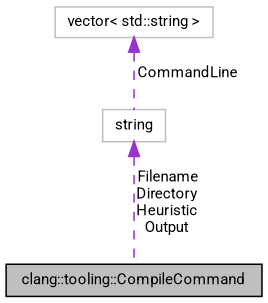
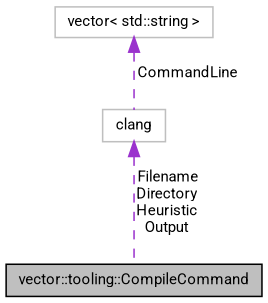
node "string": label "string" -> "clang"
node "clang::tooling::CompileCommand": label "clang::tooling::CompileCommand" -> "vector::tooling::CompileCommand"
